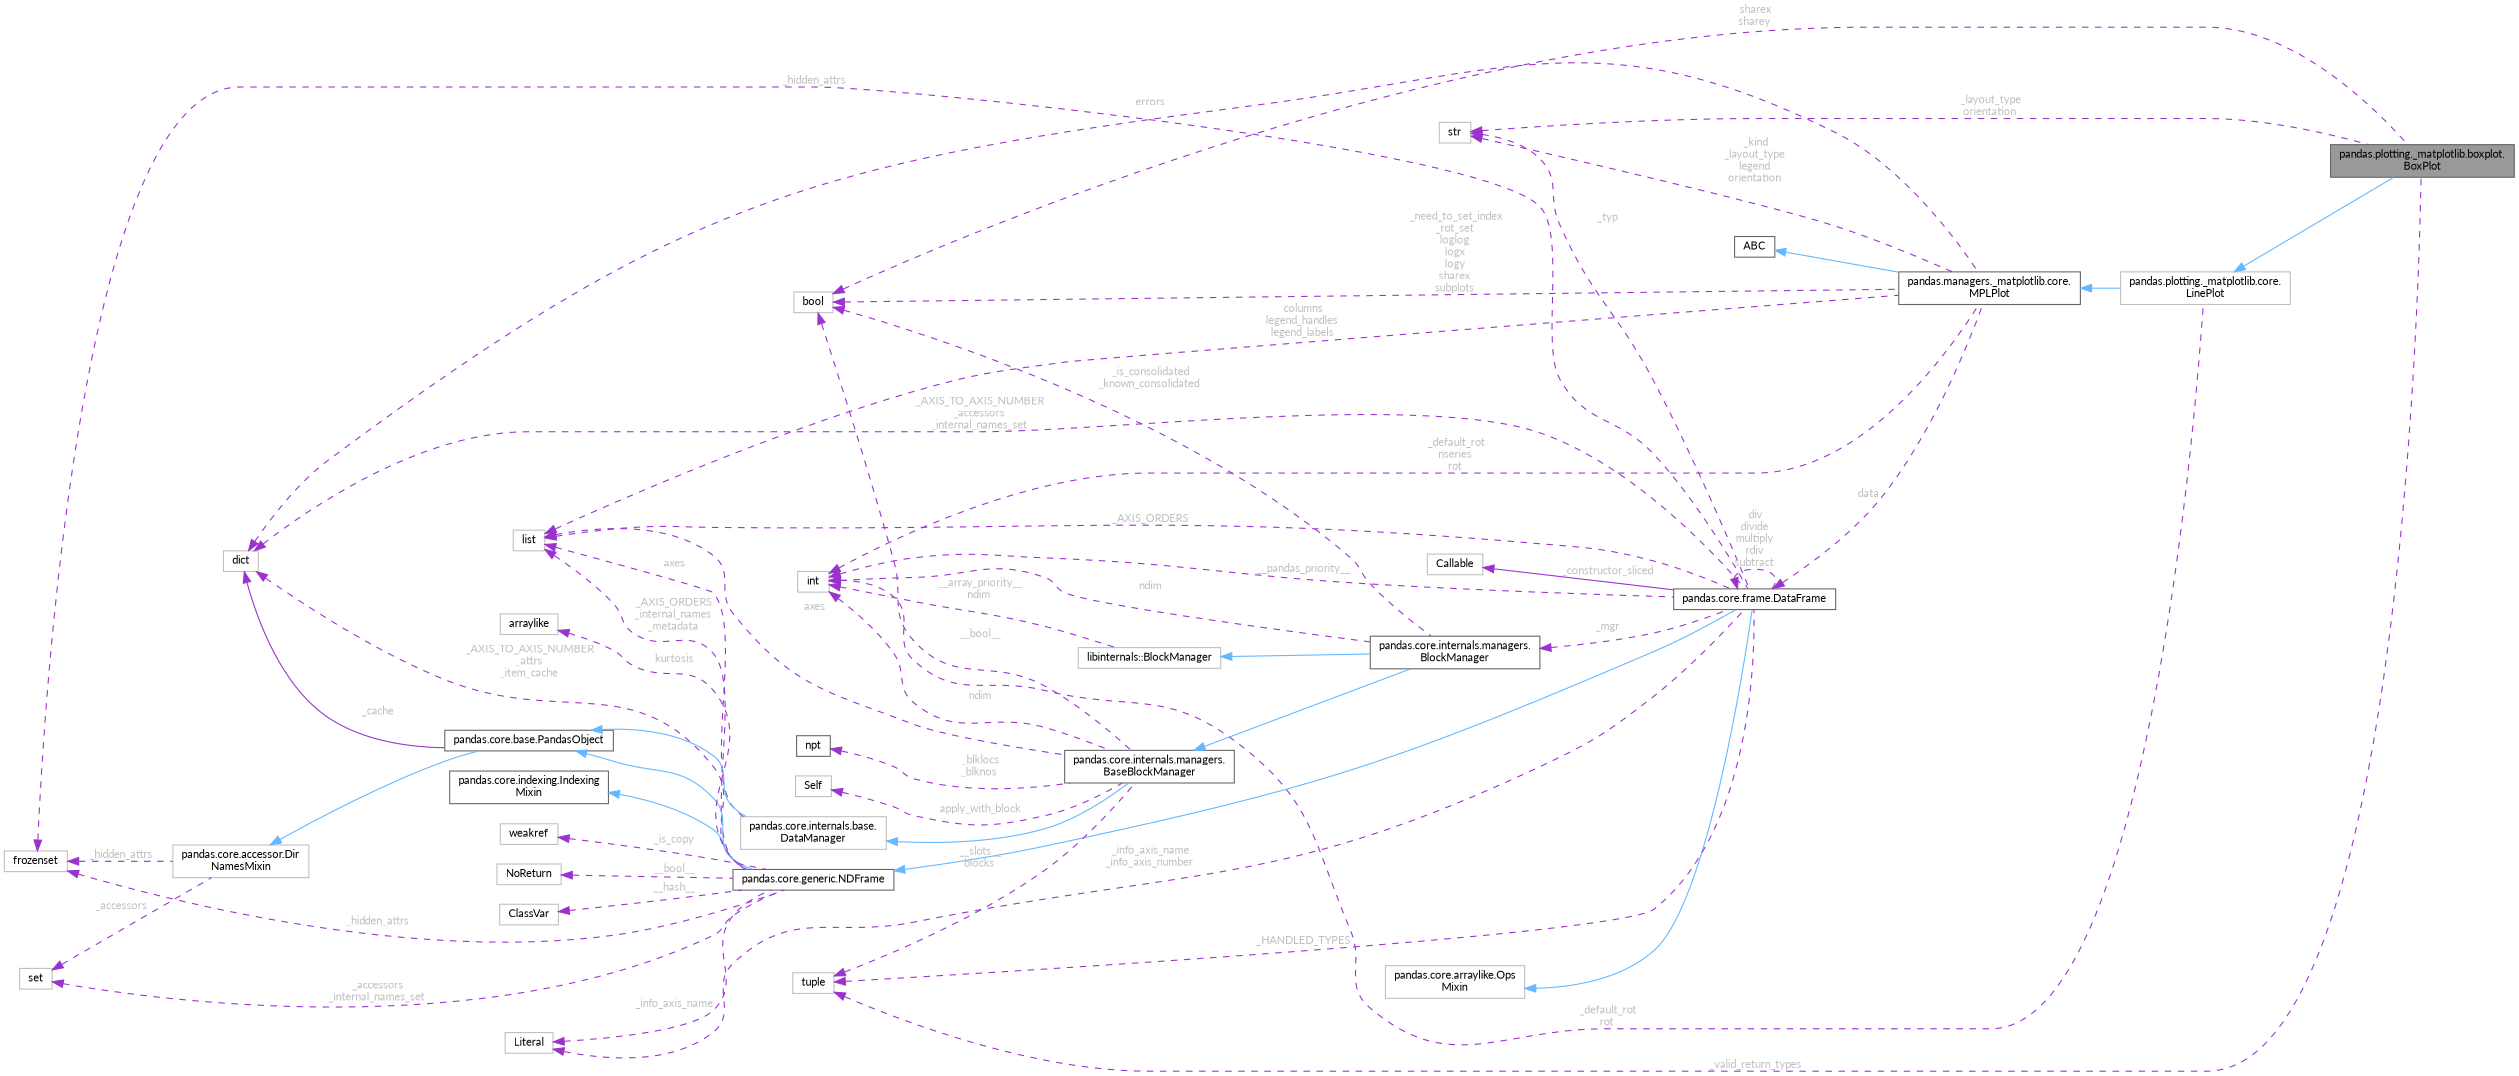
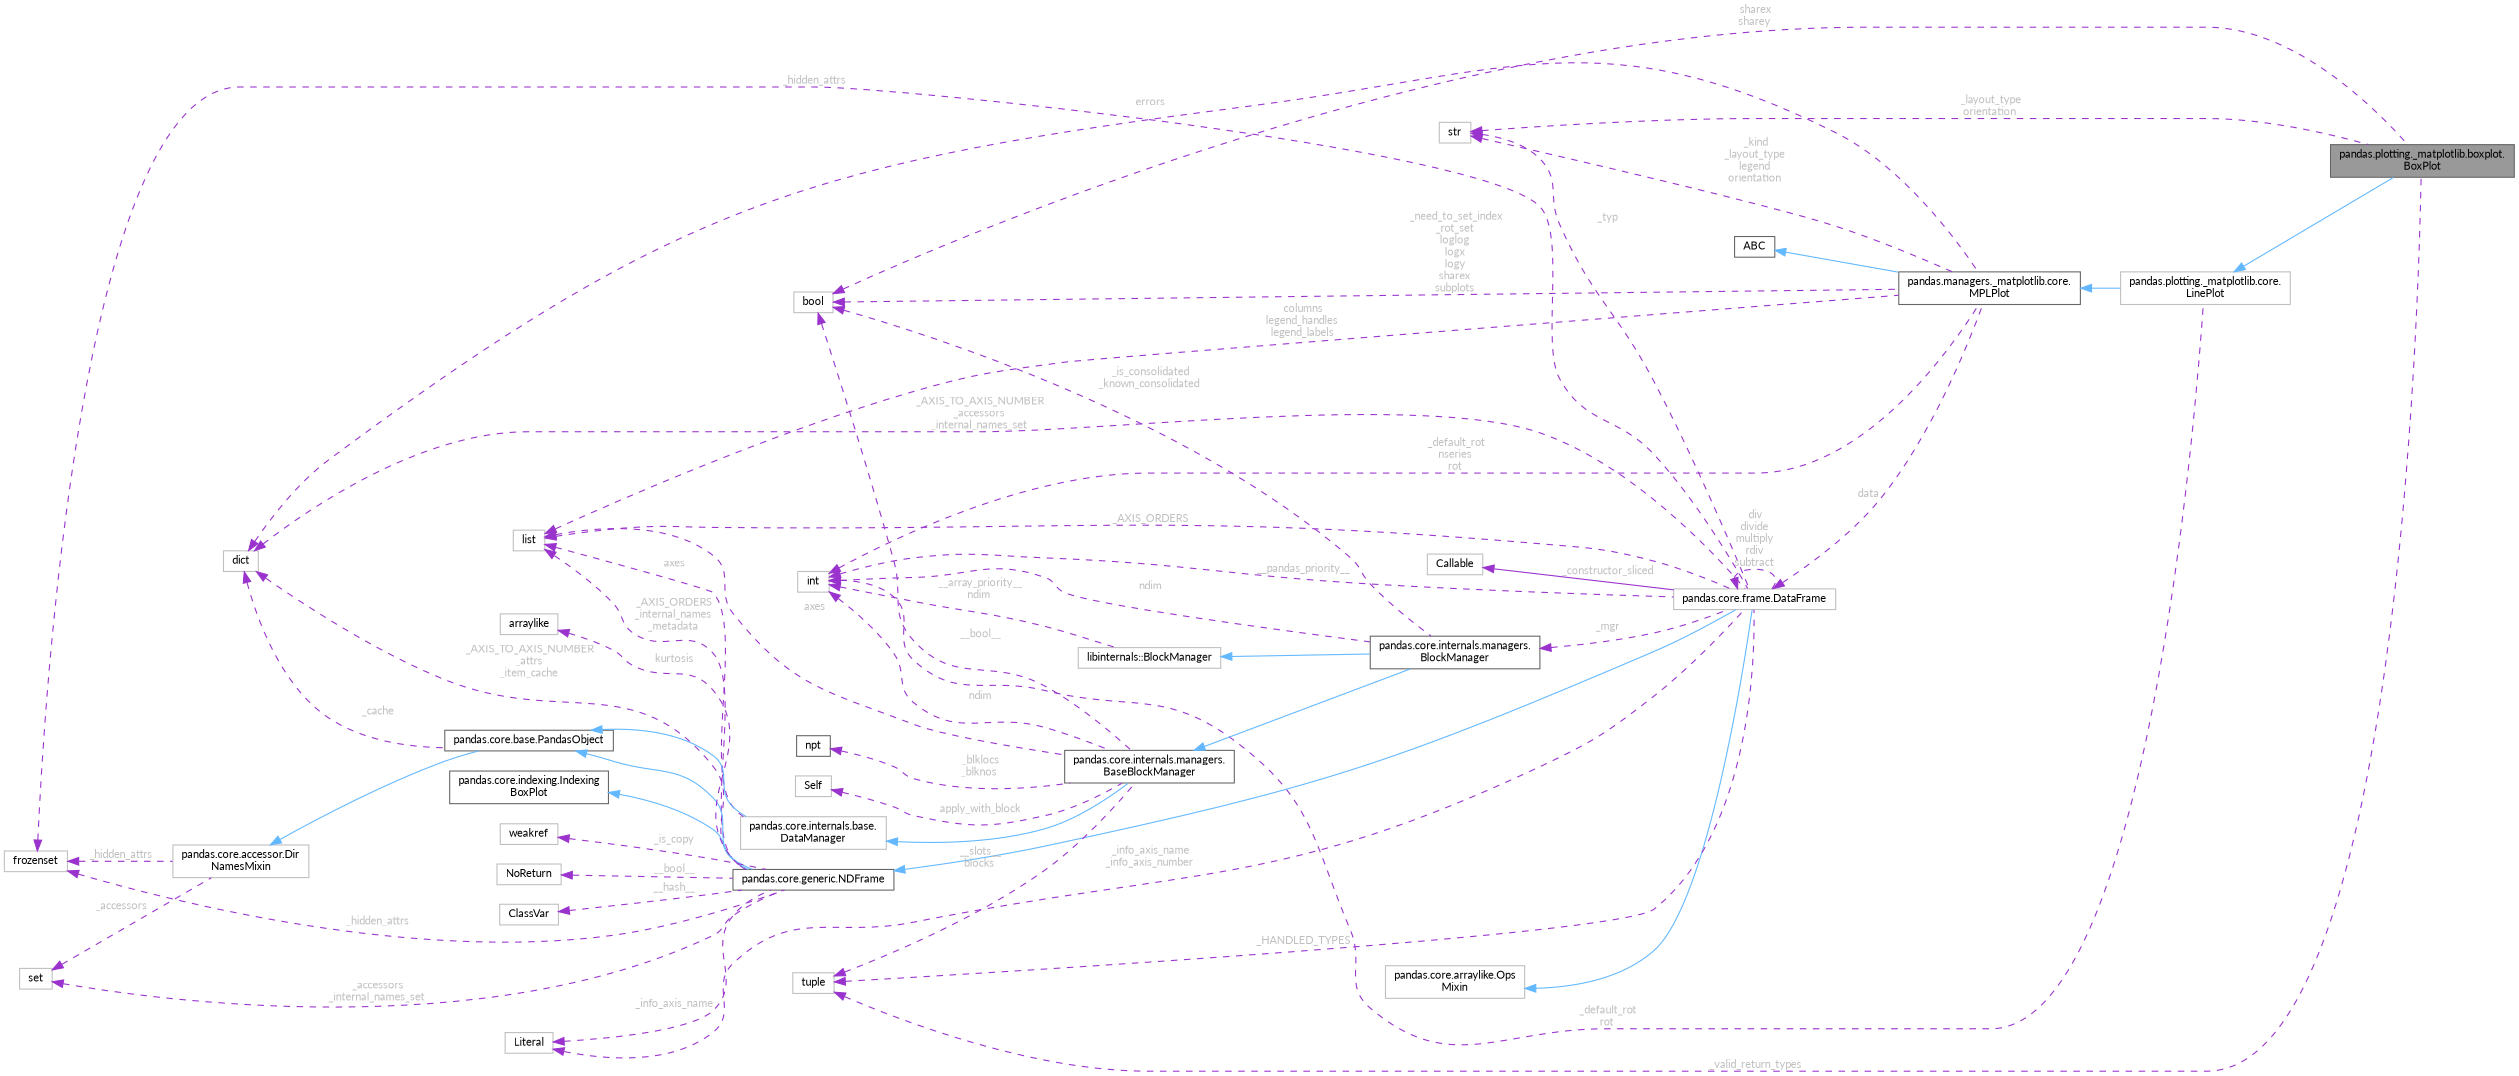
node "pandas.core.frame.DataFrame": color gray40 -> grey75
edge "pandas.core.base.PandasObject" -> "dict": style solid -> dashed
node "pandas.core.indexing.Indexing Mixin": label "pandas.core.indexing.Indexing Mixin" -> "pandas.core.indexing.Indexing BoxPlot"
